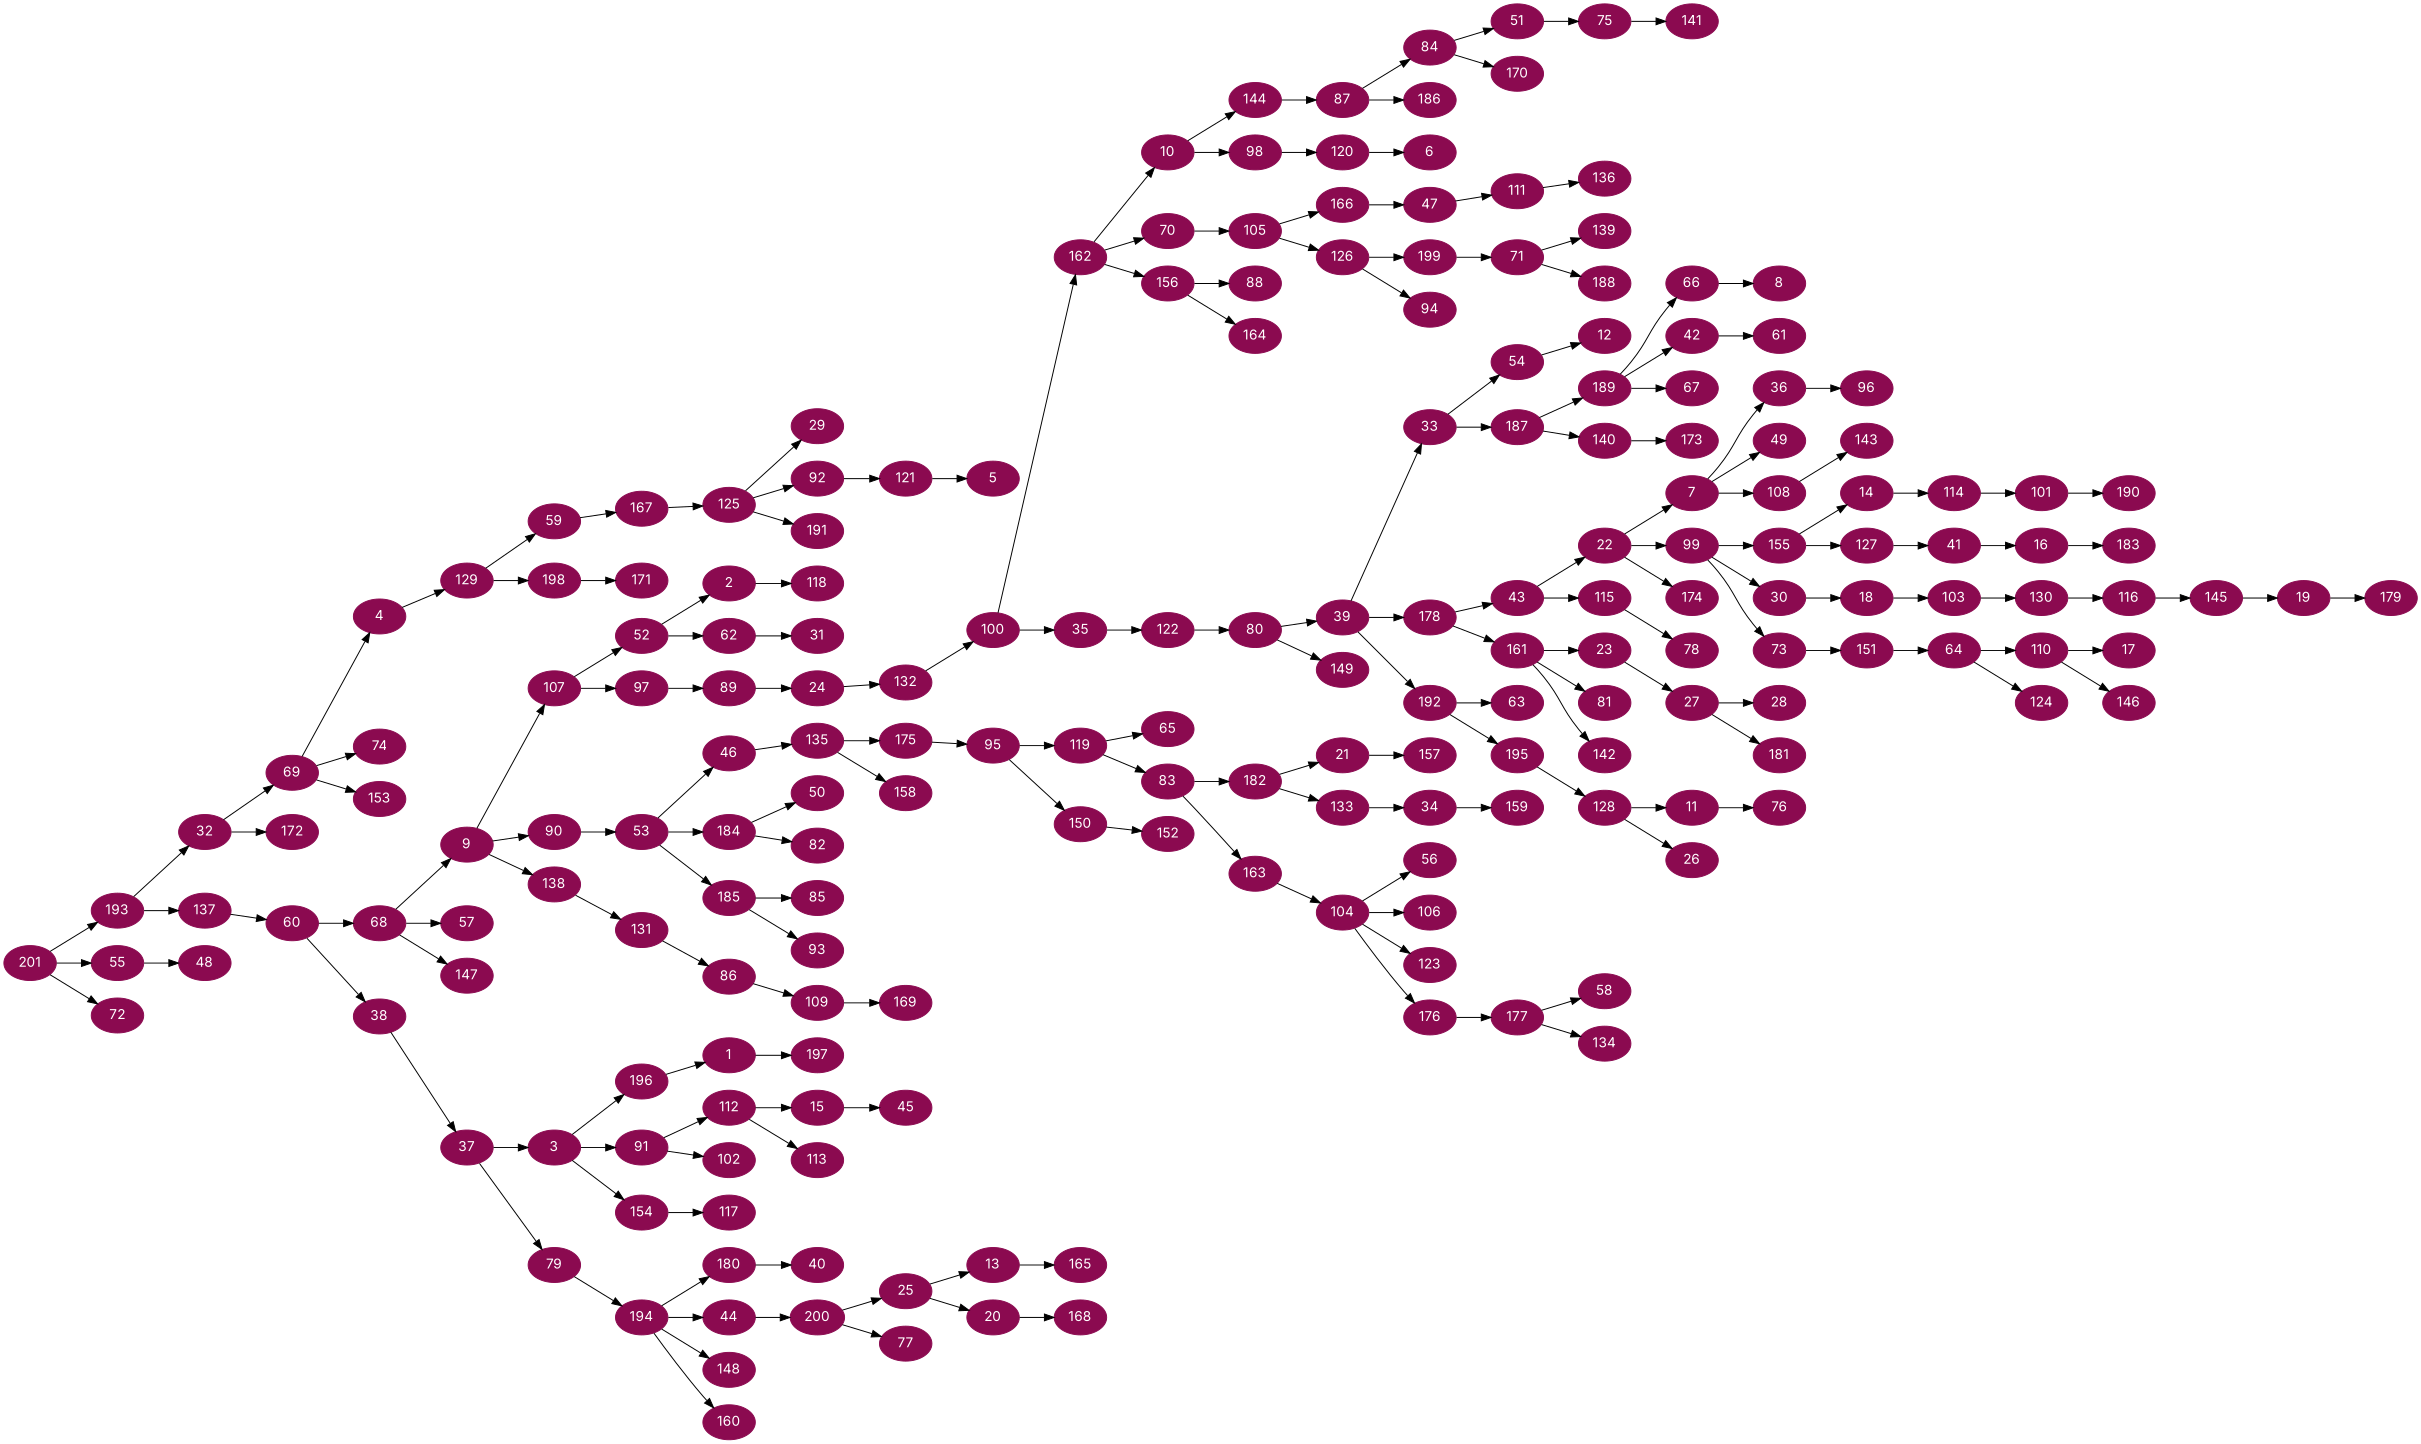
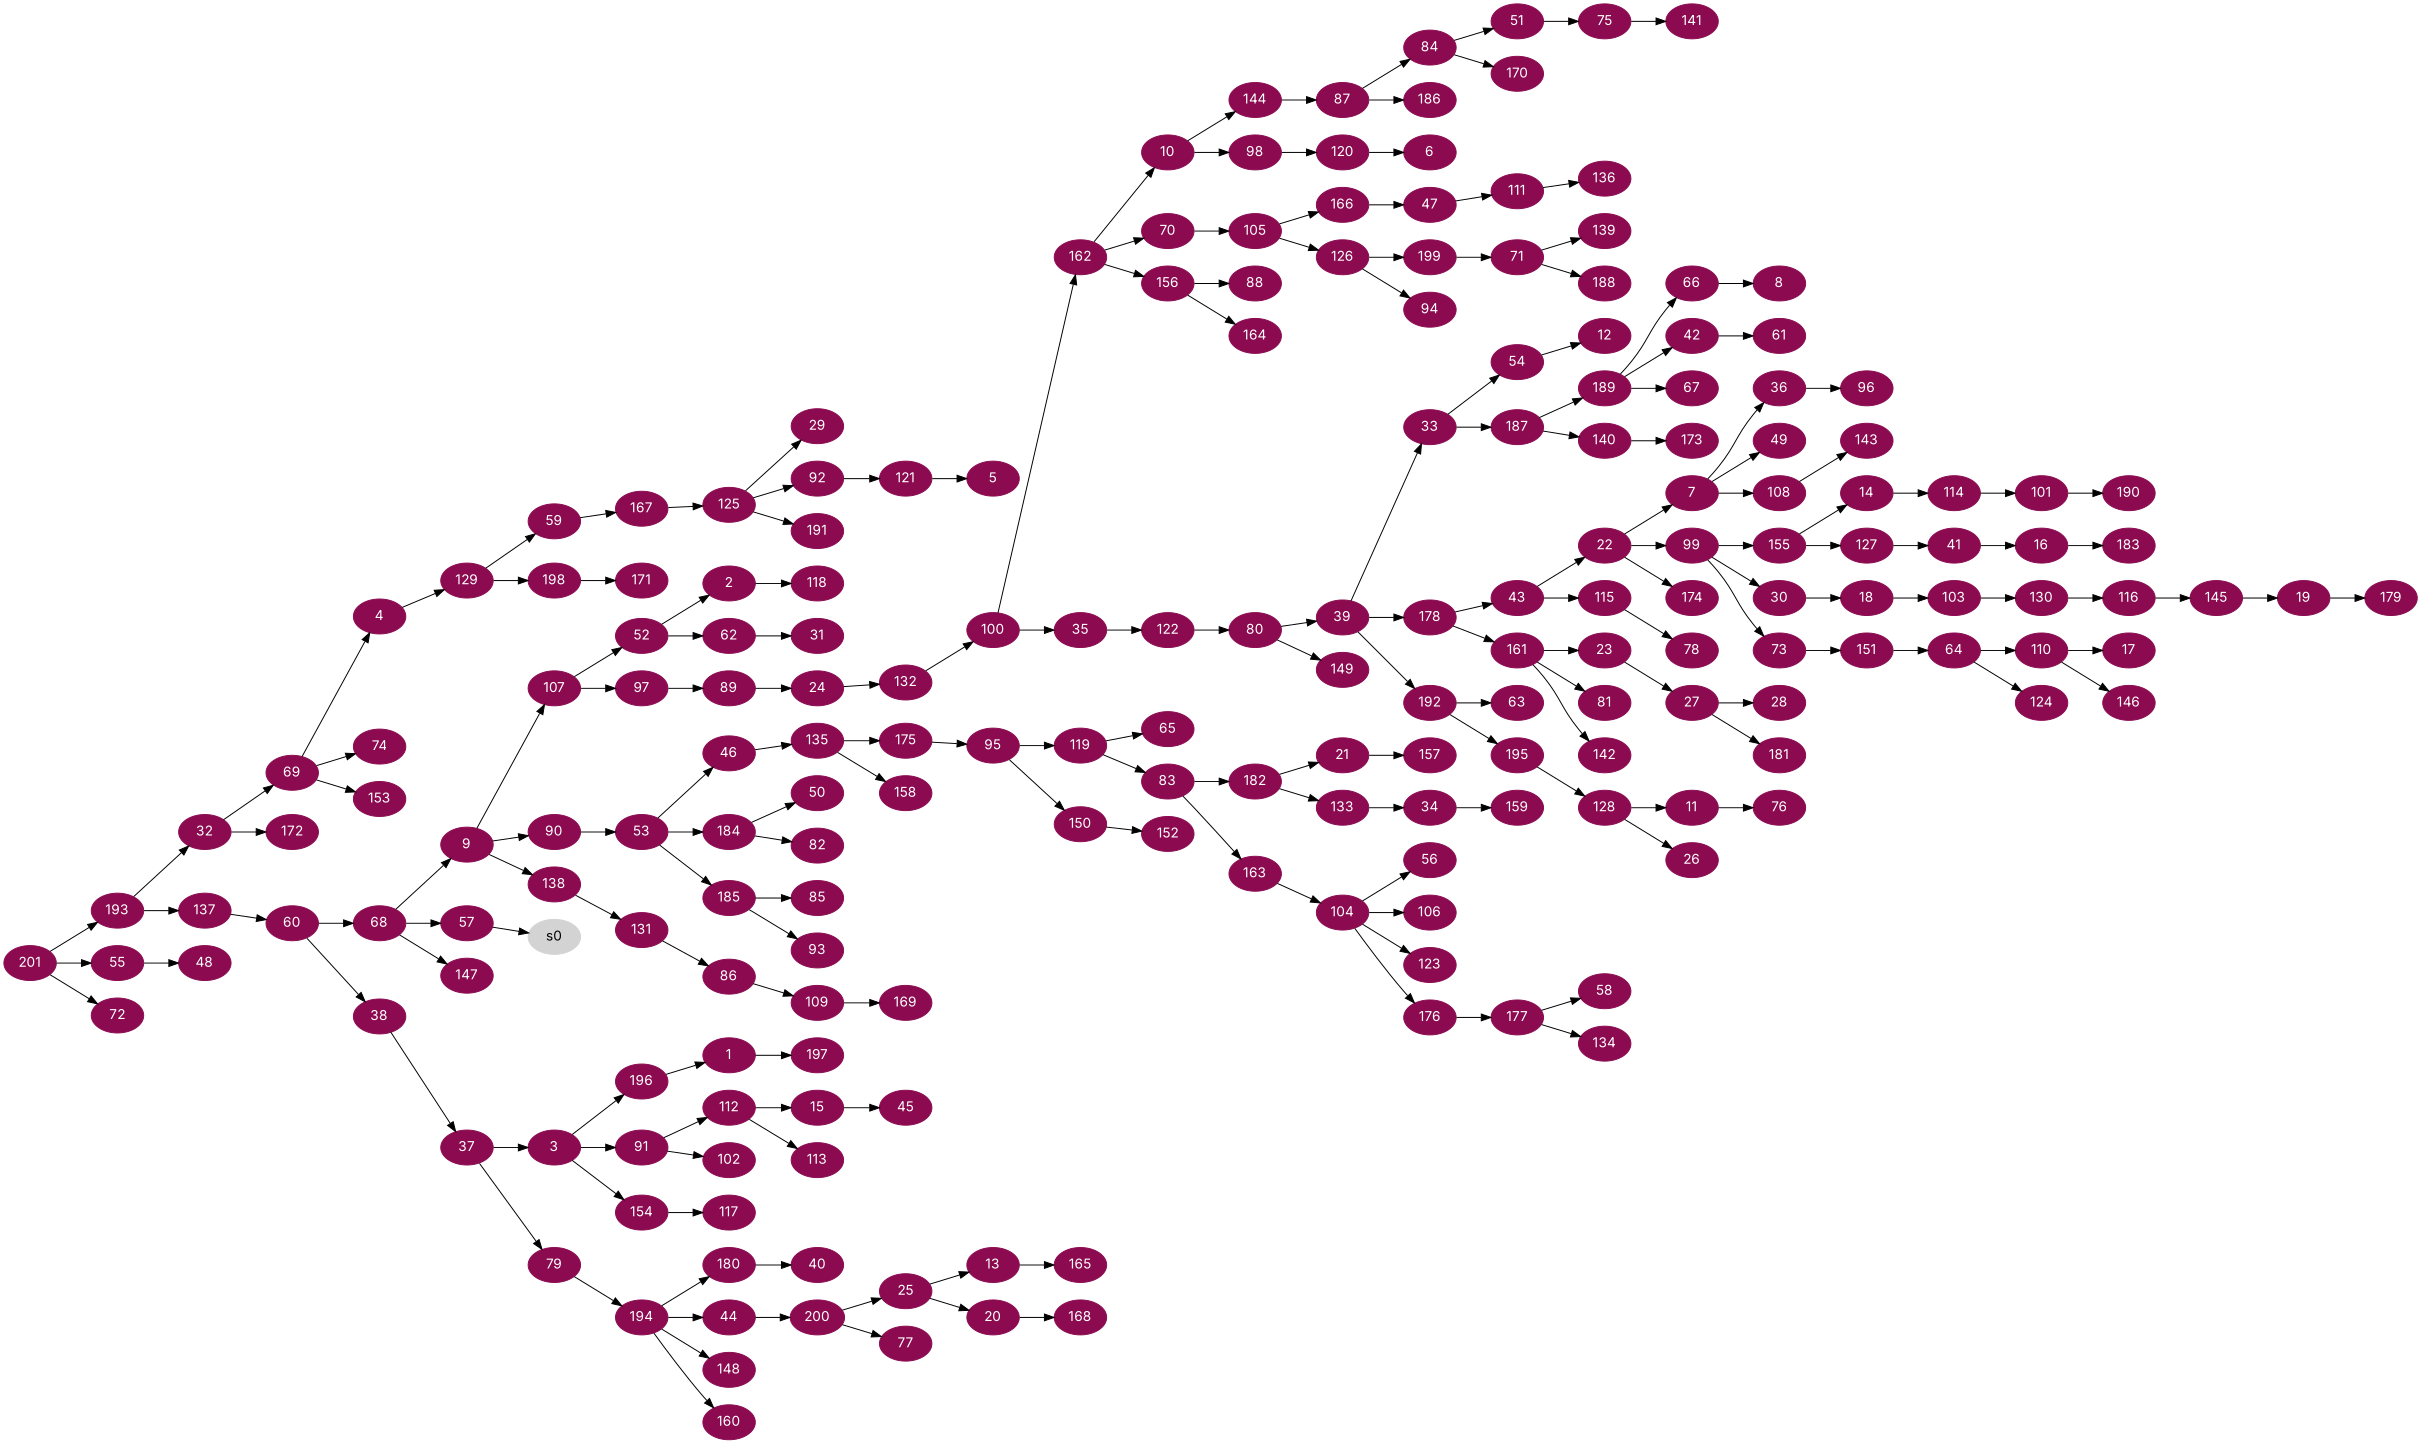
node "s0": added
